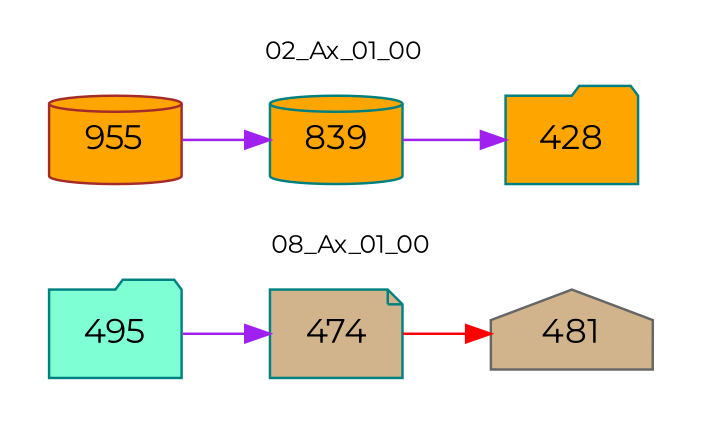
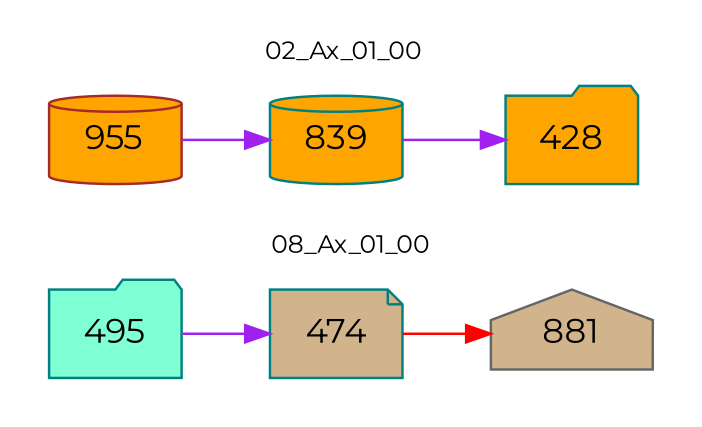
node "481": label "481" -> "881"
